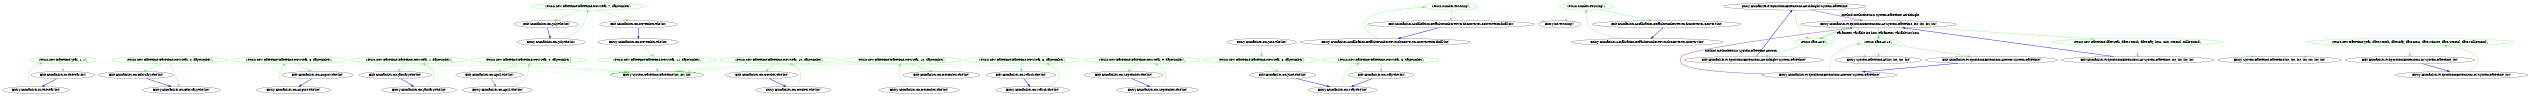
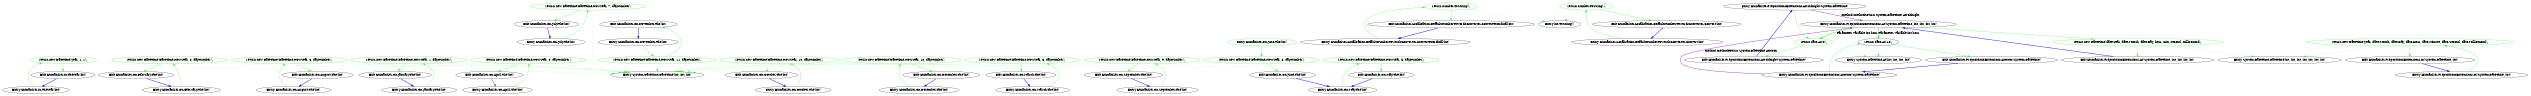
edge "return new DateTime(DateTime.Now.Year, 7, dayNumber);" -> "Exit Humanizer.On.November.The(int)": now "return new DateTime(DateTime.Now.Year, 11, dayNumber);" -> "Exit Humanizer.On.November.The(int)"
node "Entry Humanizer.On.June.The(int)": color black -> green
node "return date.At(12);": color green -> black
edge "return new DateTime(DateTime.Now.Year, 10, dayNumber);" -> "Exit Humanizer.On.October.The(int)": style solid -> dotted
edge "return new DateTime(DateTime.Now.Year, 2, dayNumber);" -> "Entry Humanizer.On.February.The(int)": reversed
edge "Exit Humanizer.On.December.The(int)" -> "Entry Humanizer.On.December.The(int)": added
